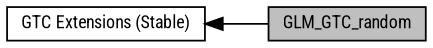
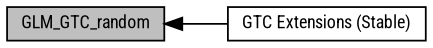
edge "GLM_GTC_random" -> "GTC Extensions (Stable)": reversed
